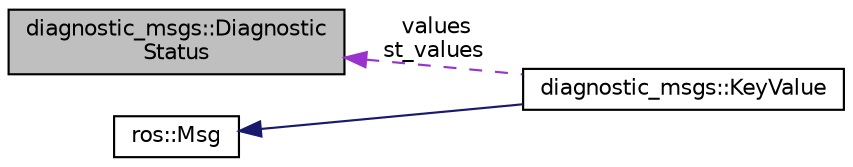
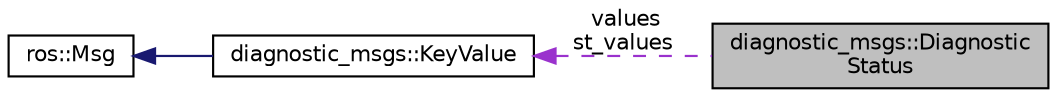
edge "diagnostic_msgs::KeyValue" -> "diagnostic_msgs::Diagnostic Status": reversed
